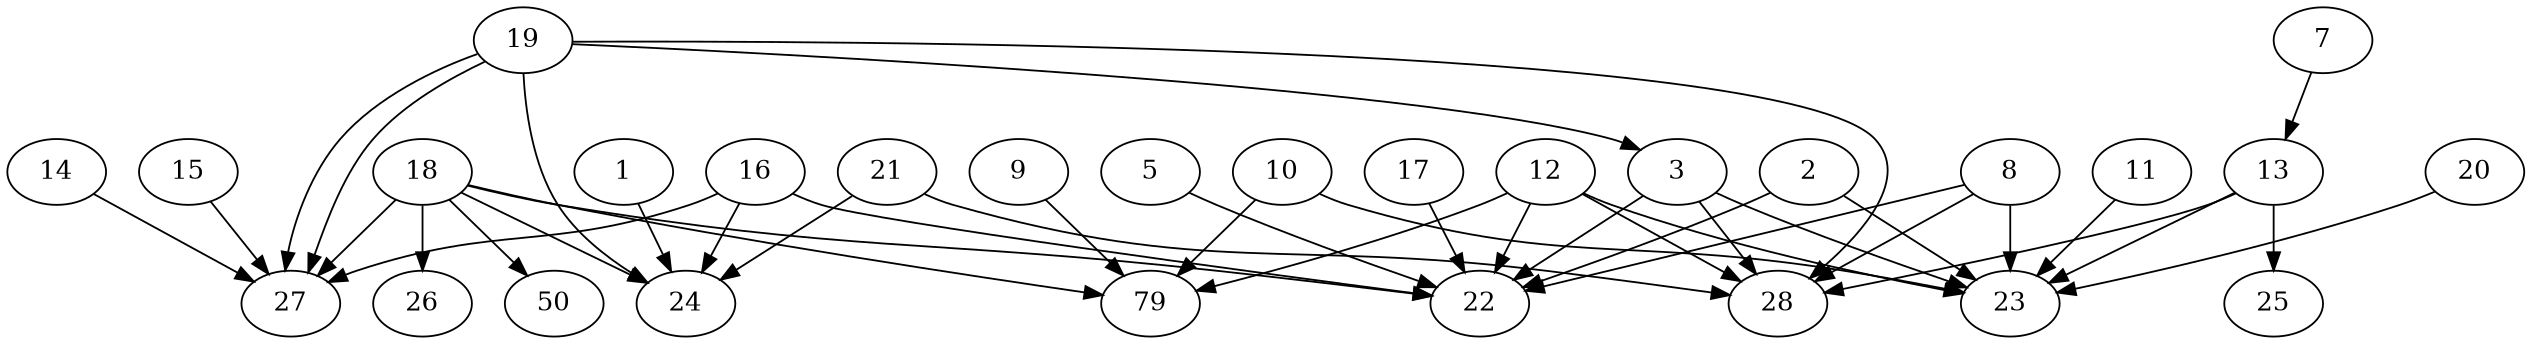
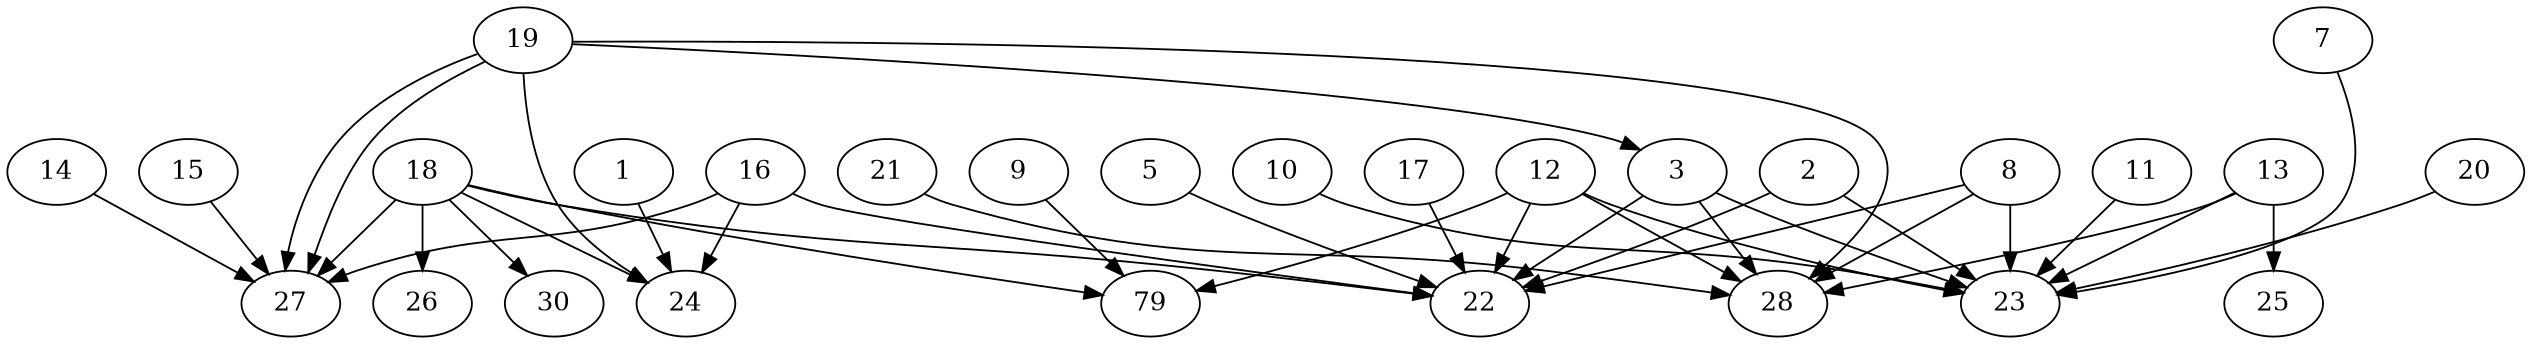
edge "7" -> "13": now "7" -> "23"
edge "21" -> "24": removed
edge "10" -> "79": removed
node "50": label "50" -> "30"
